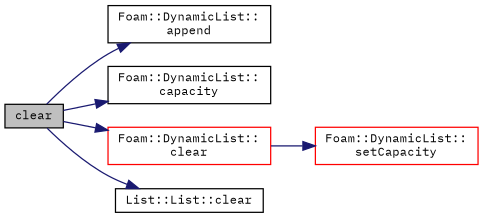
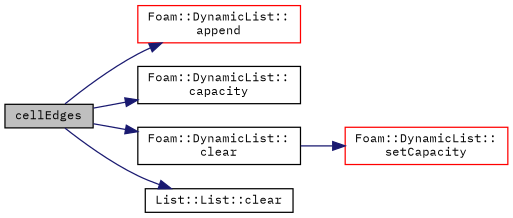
node "Foam::DynamicList:: append": color black -> red
node "clear": label "clear" -> "cellEdges"
node "Foam::DynamicList:: clear": color red -> black
